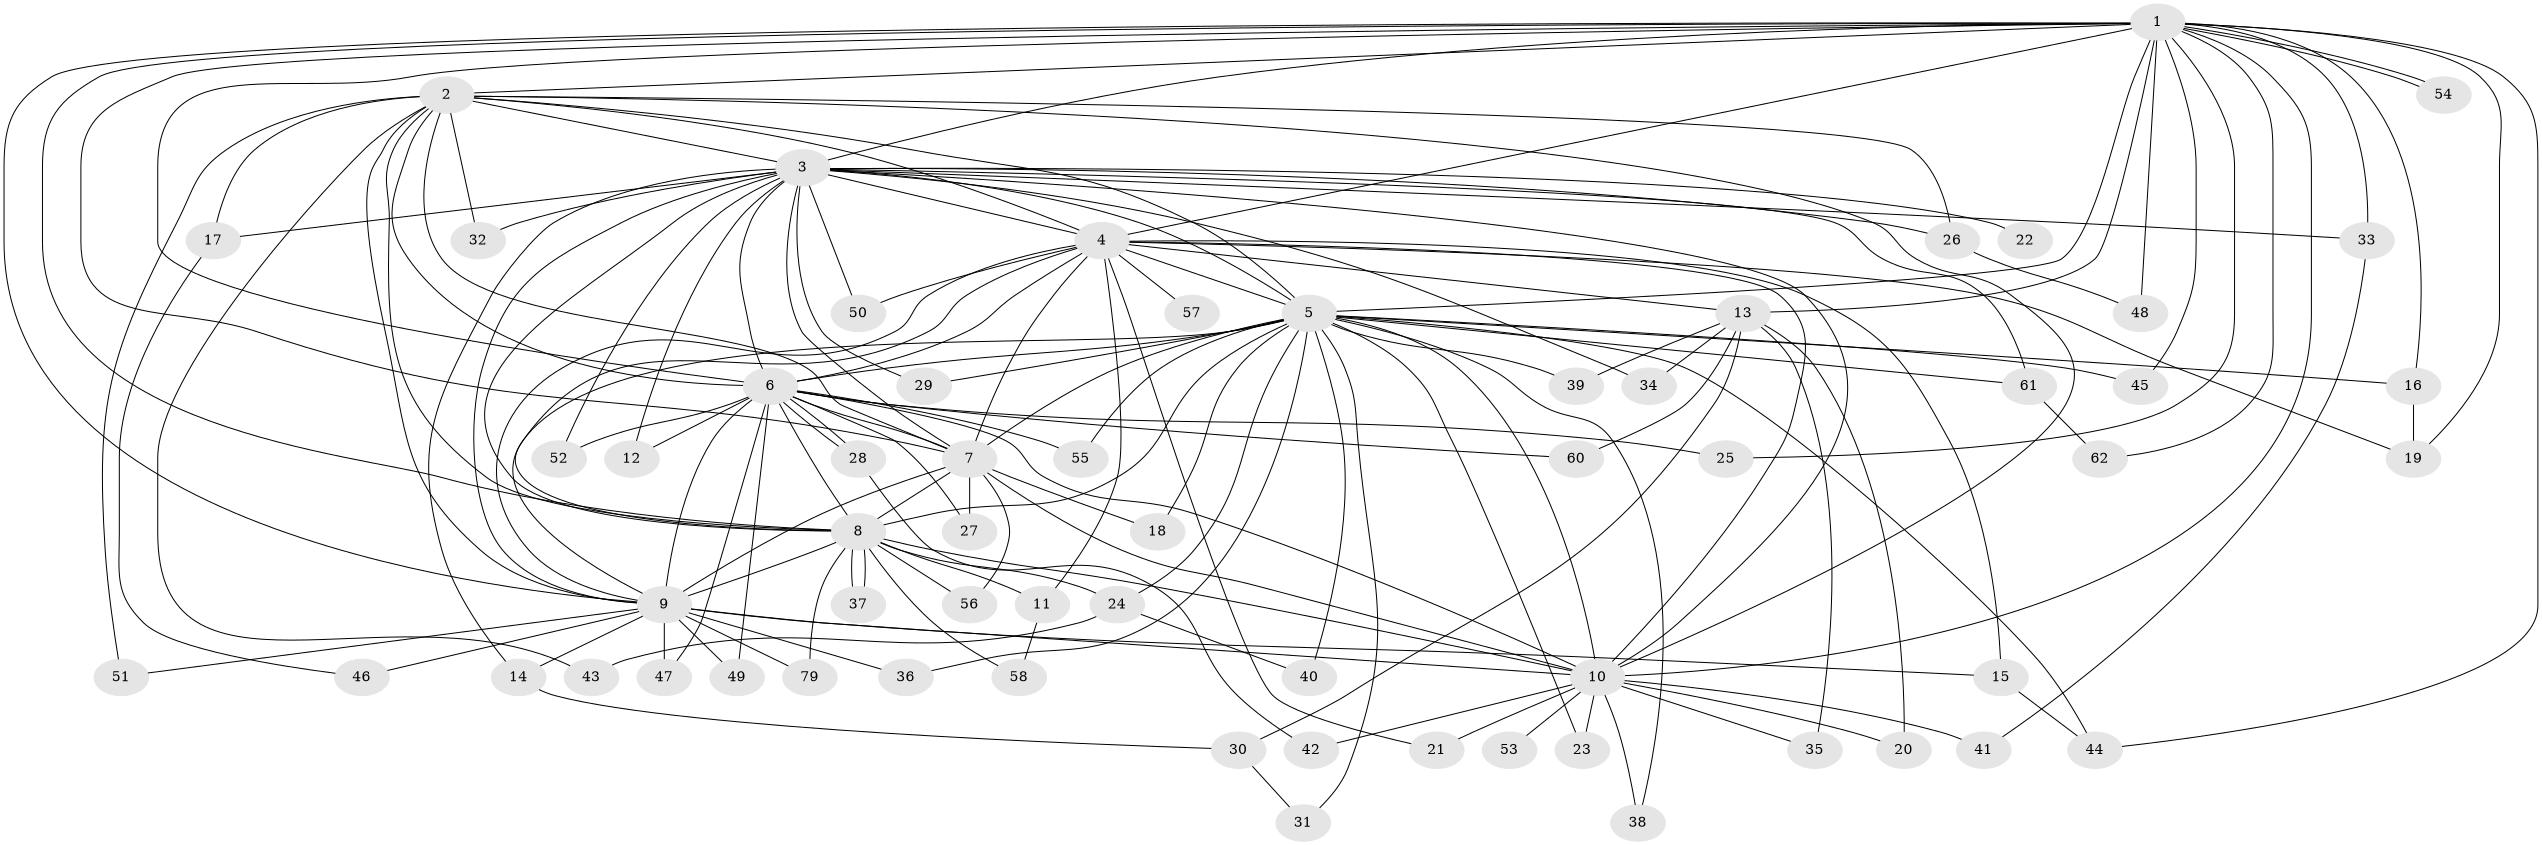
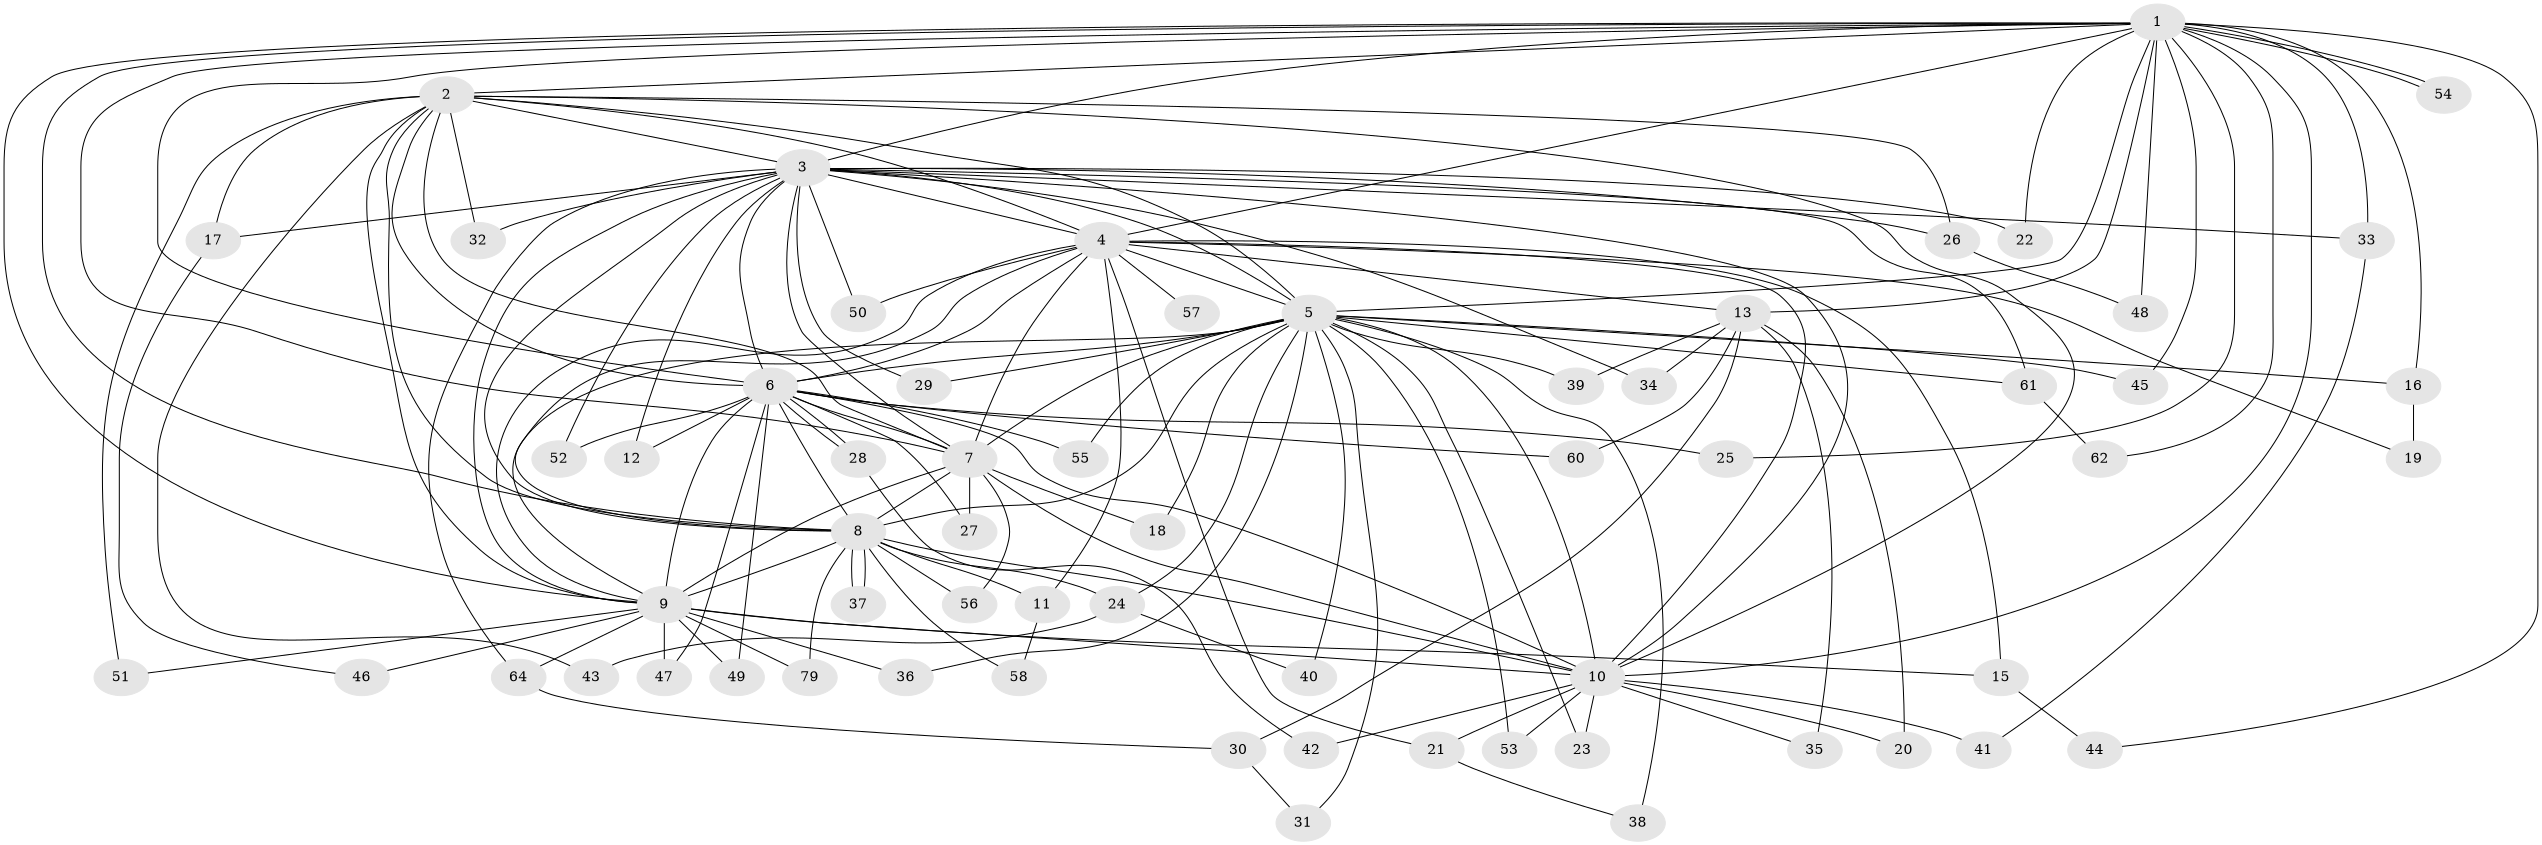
edge "1" -- "19": now "1" -- "22"
edge "5" -- "44": now "5" -- "53"
node "14": label "14" -> "64"
edge "10" -- "38": now "21" -- "38"
